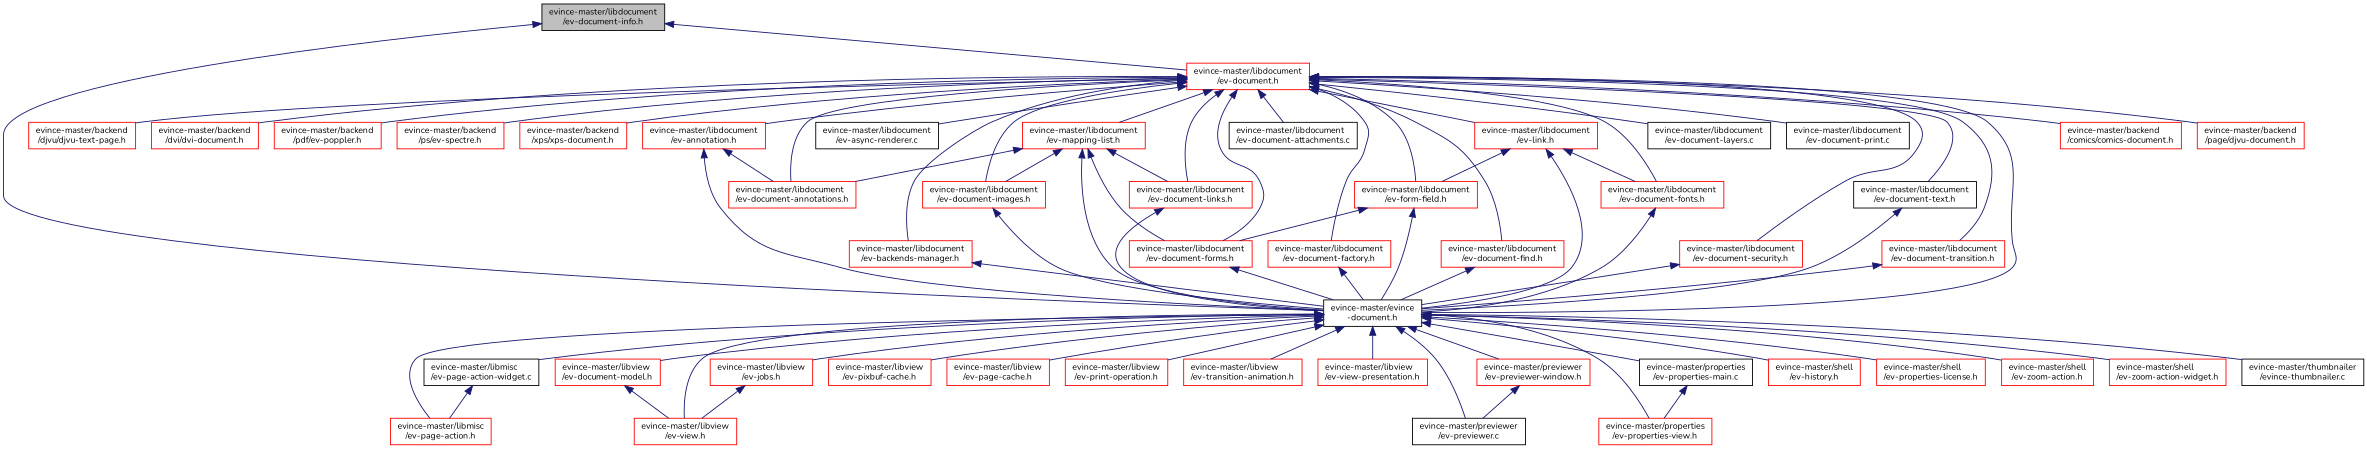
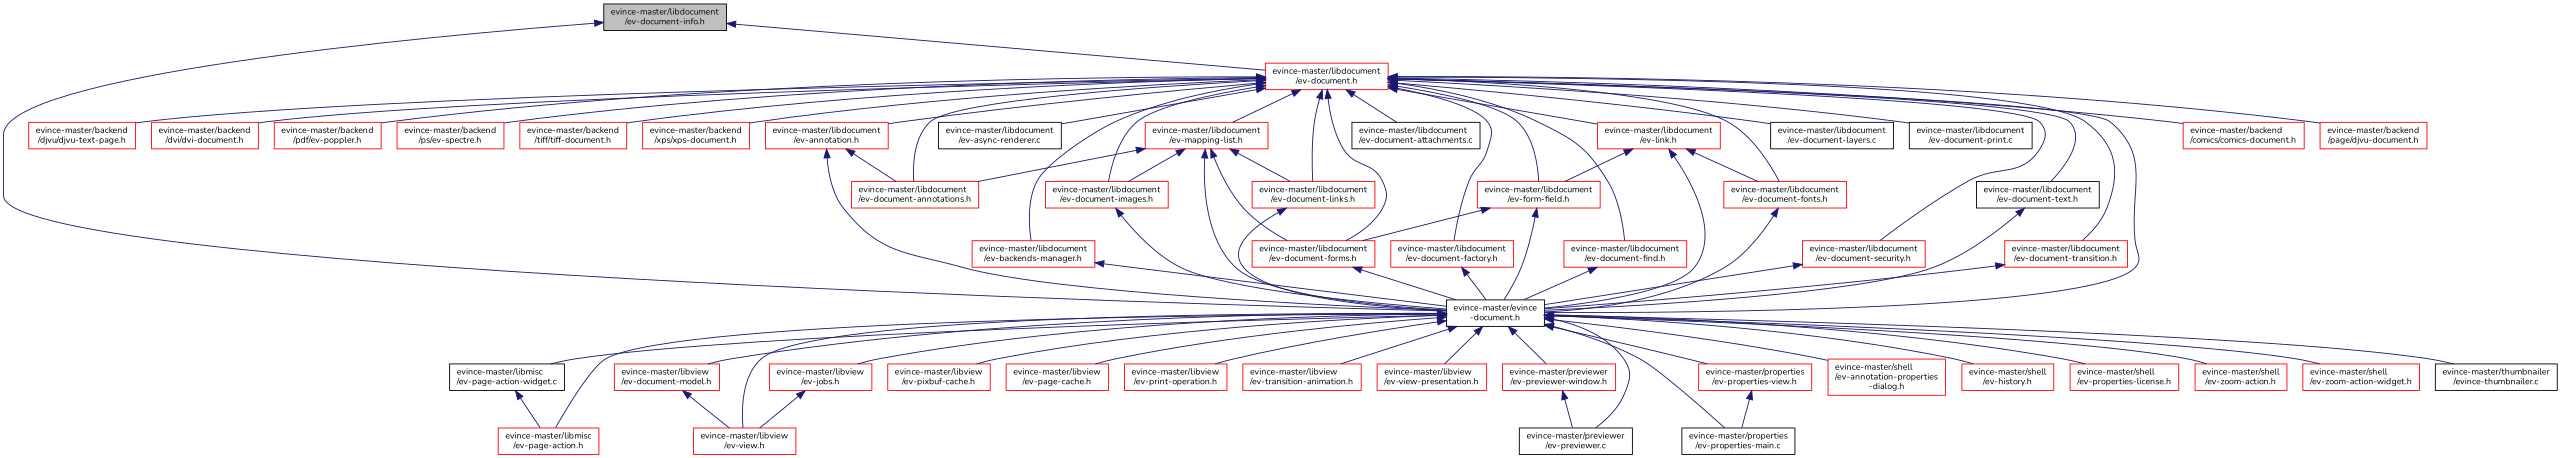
node "evince-master/backend /tiff/tiff-document.h": added
node "evince-master/shell /ev-annotation-properties -dialog.h": added
edge "evince-master/properties /ev-properties-view.h" -> "evince-master/properties /ev-properties-main.c": reversed
